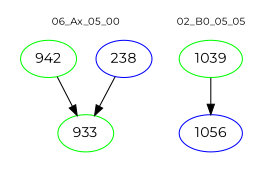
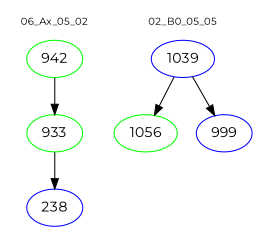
cluster "06_Ax_05_00": label "06_Ax_05_00" -> "06_Ax_05_02"
node "1039": color green -> blue
edge "238" -> "933": reversed
node "1056": color blue -> green
node "999": added
